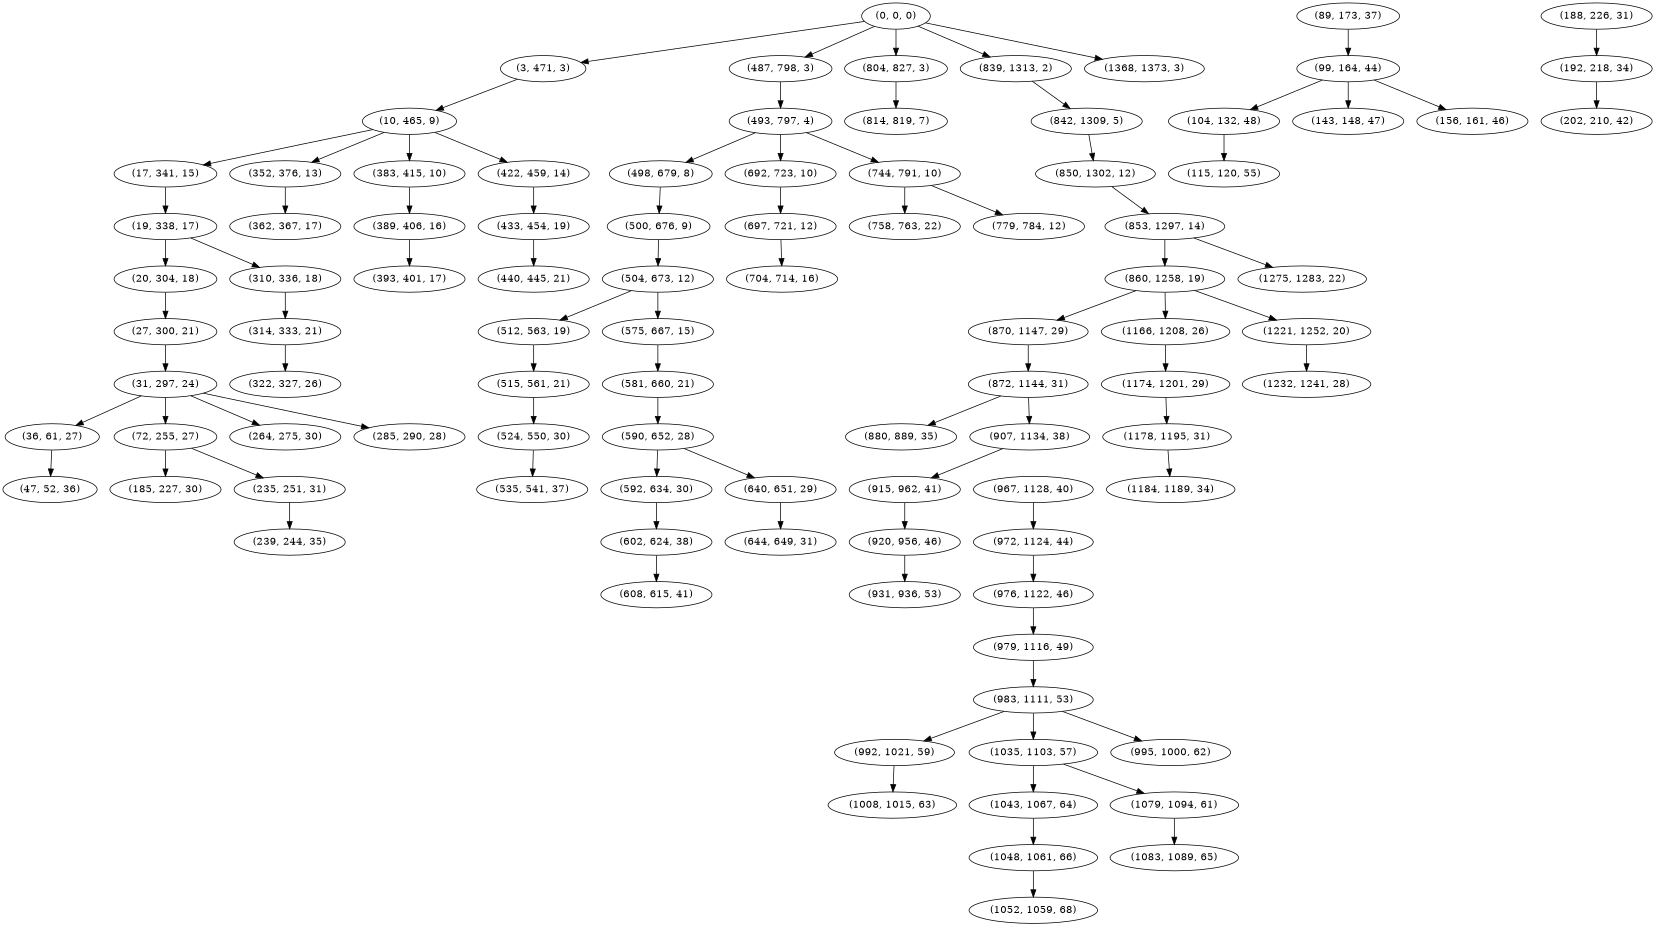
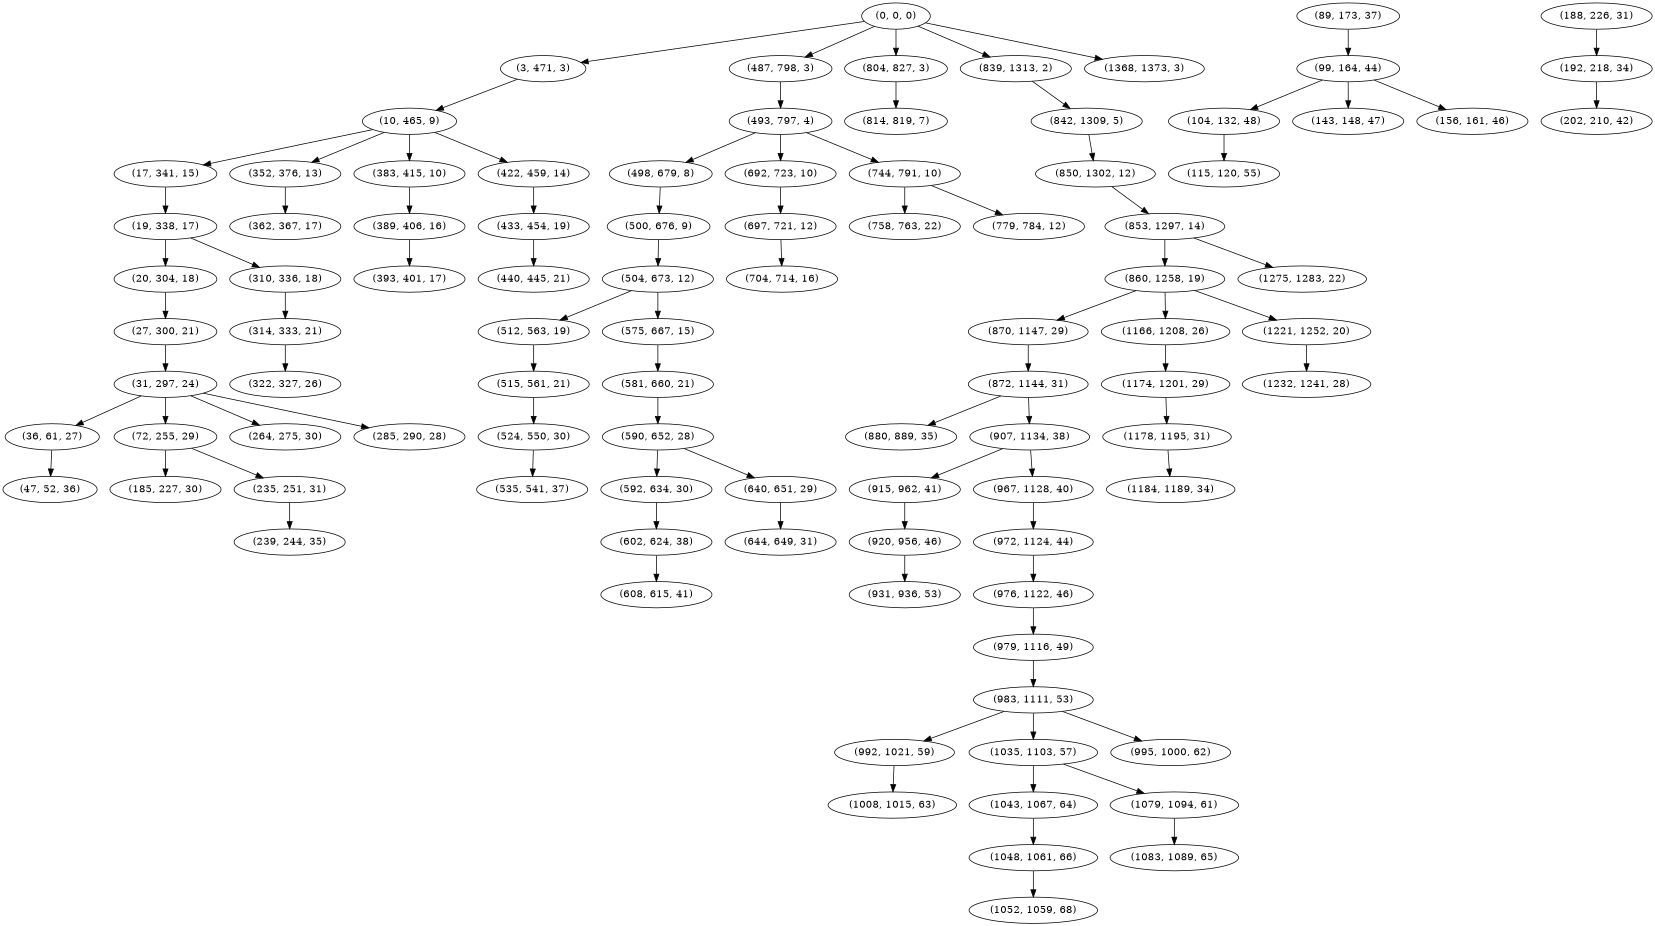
node "(72, 255, 27)": label "(72, 255, 27)" -> "(72, 255, 29)"
edge "(907, 1134, 38)" -> "(967, 1128, 40)": added
